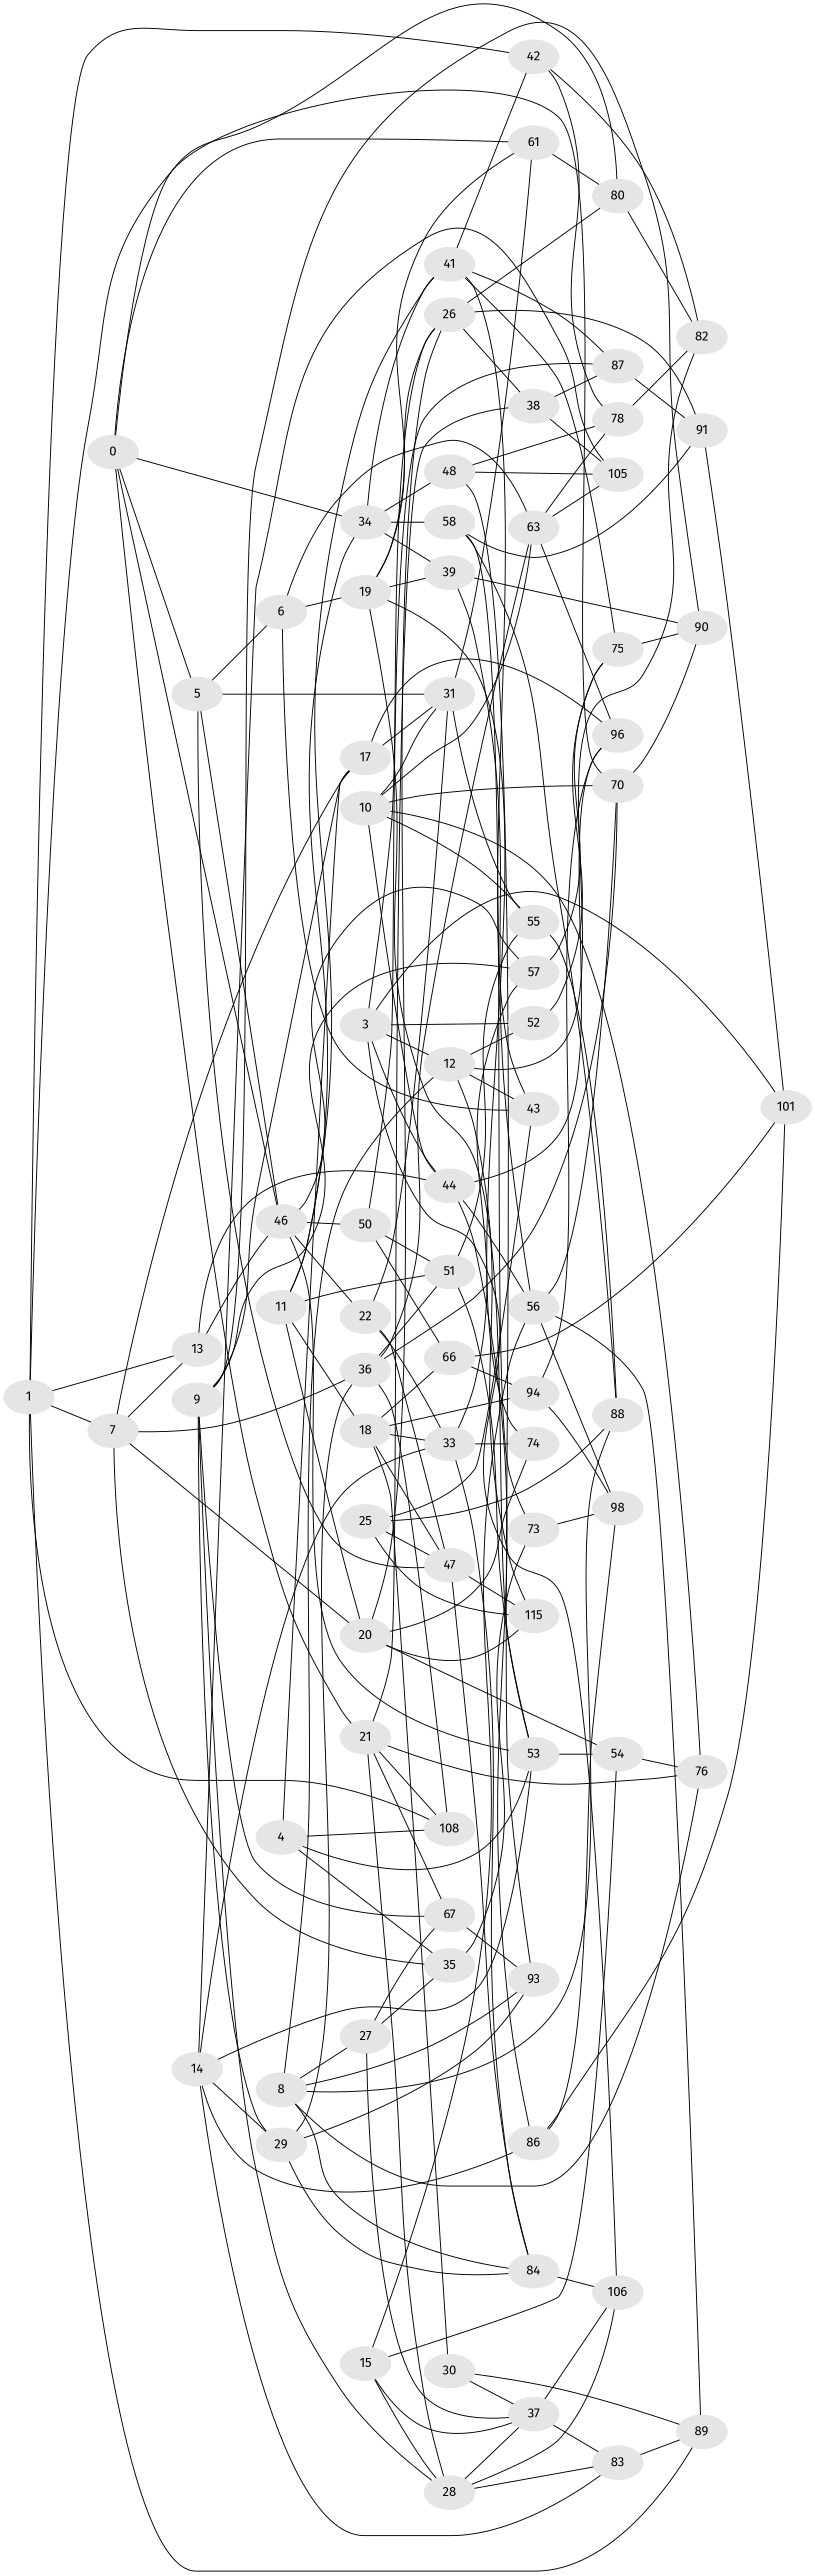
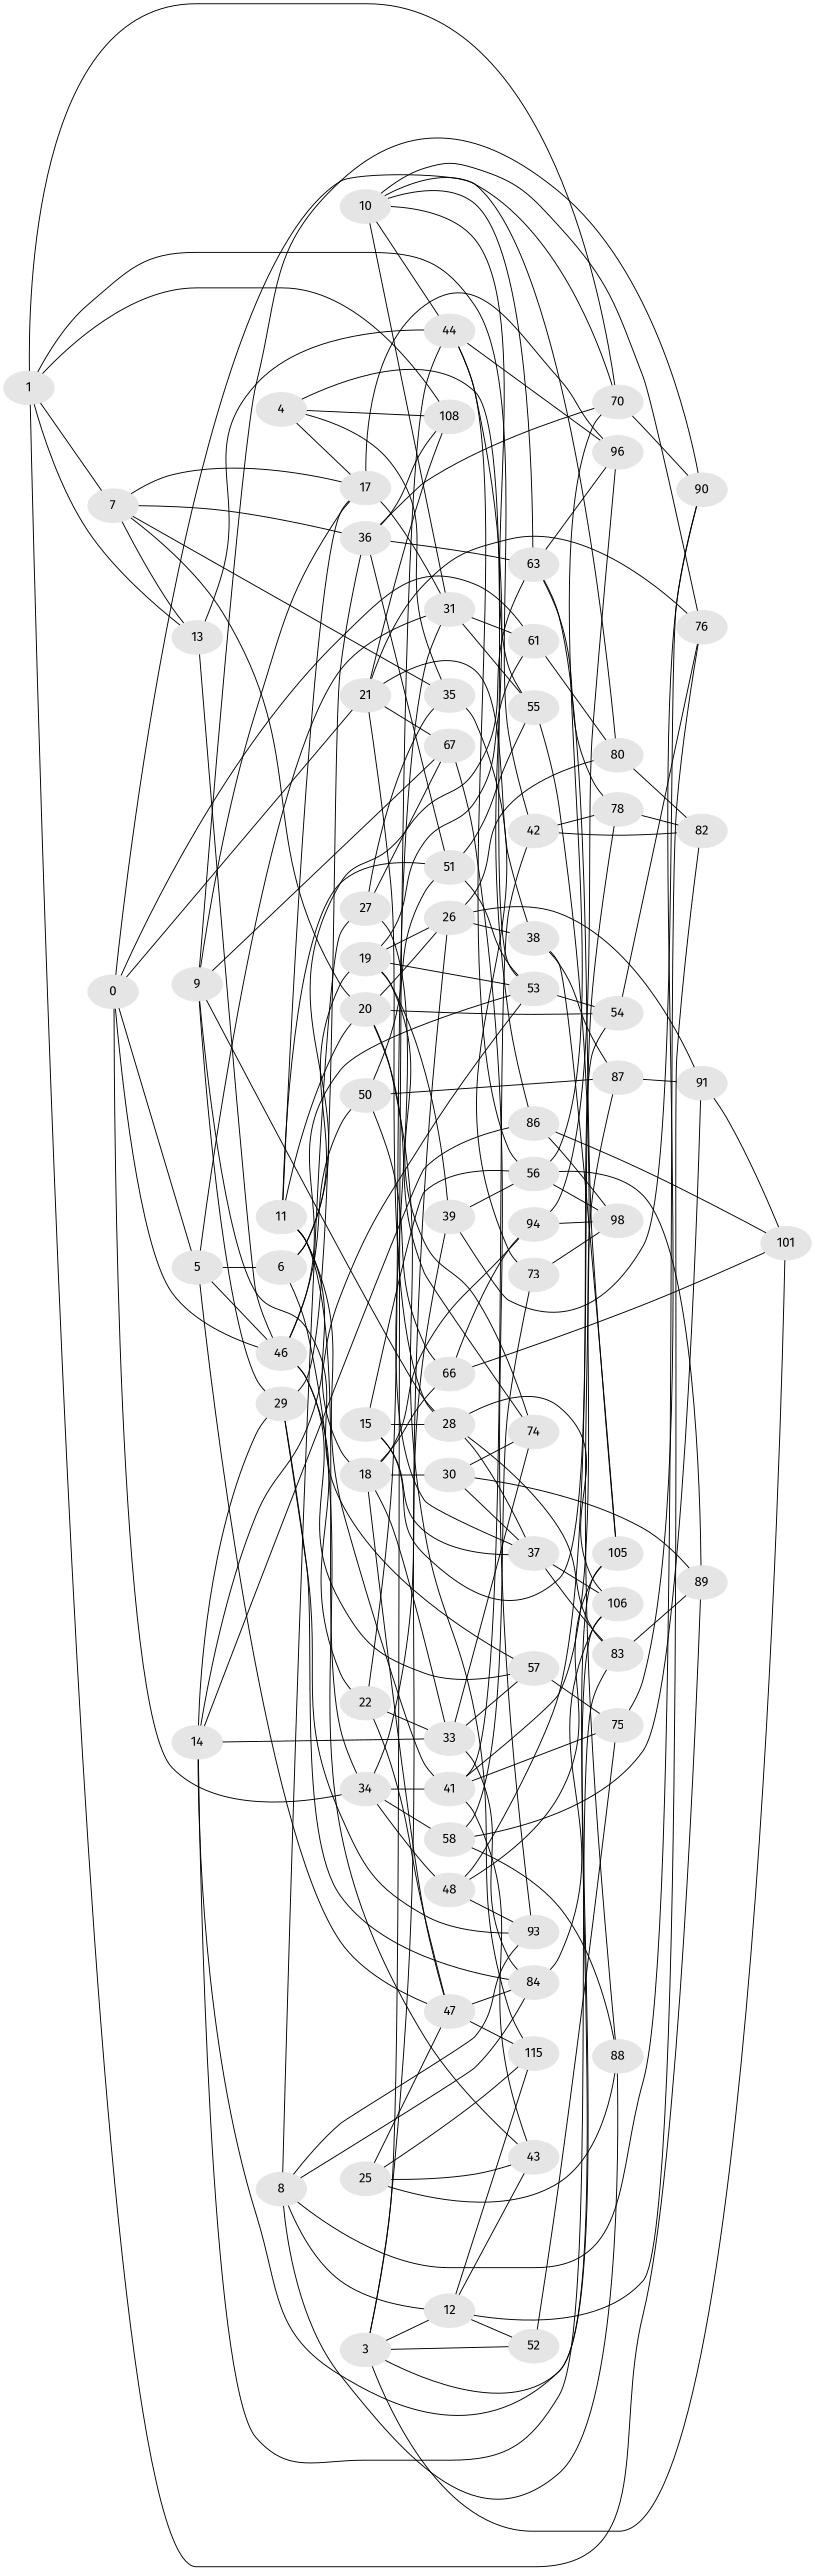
edge "17" -- "11": added
edge "74" -- "30": added
